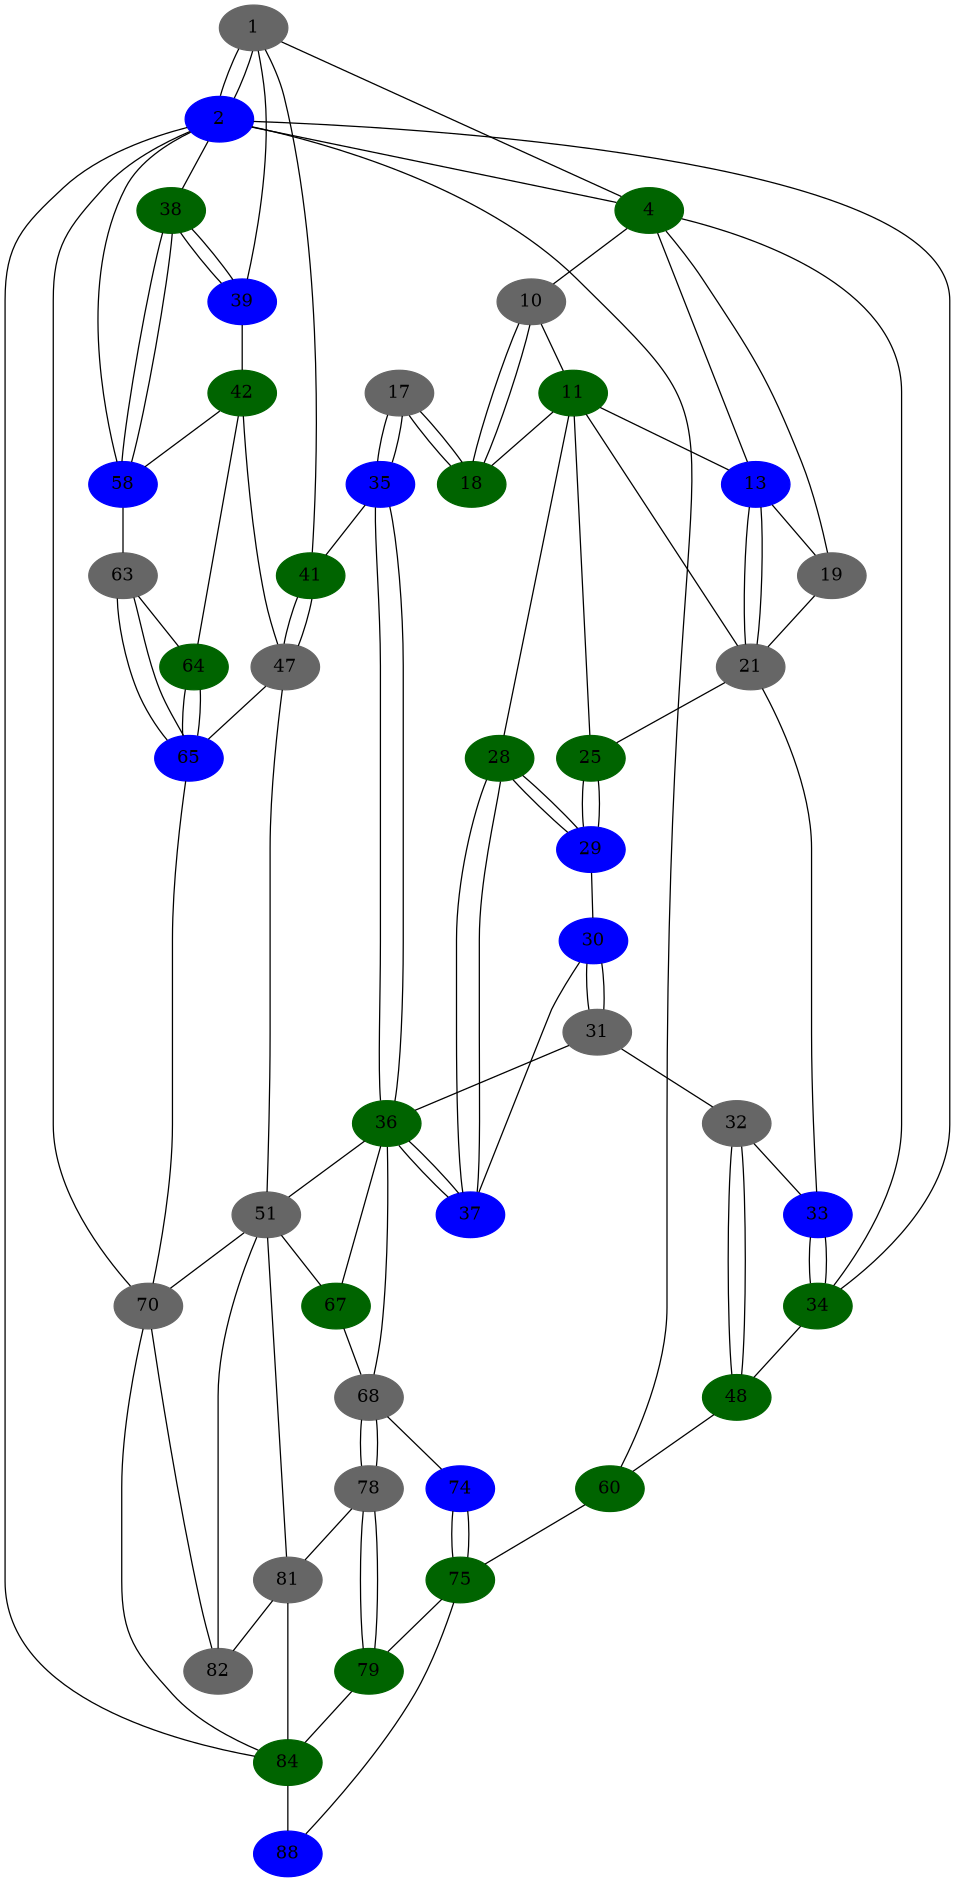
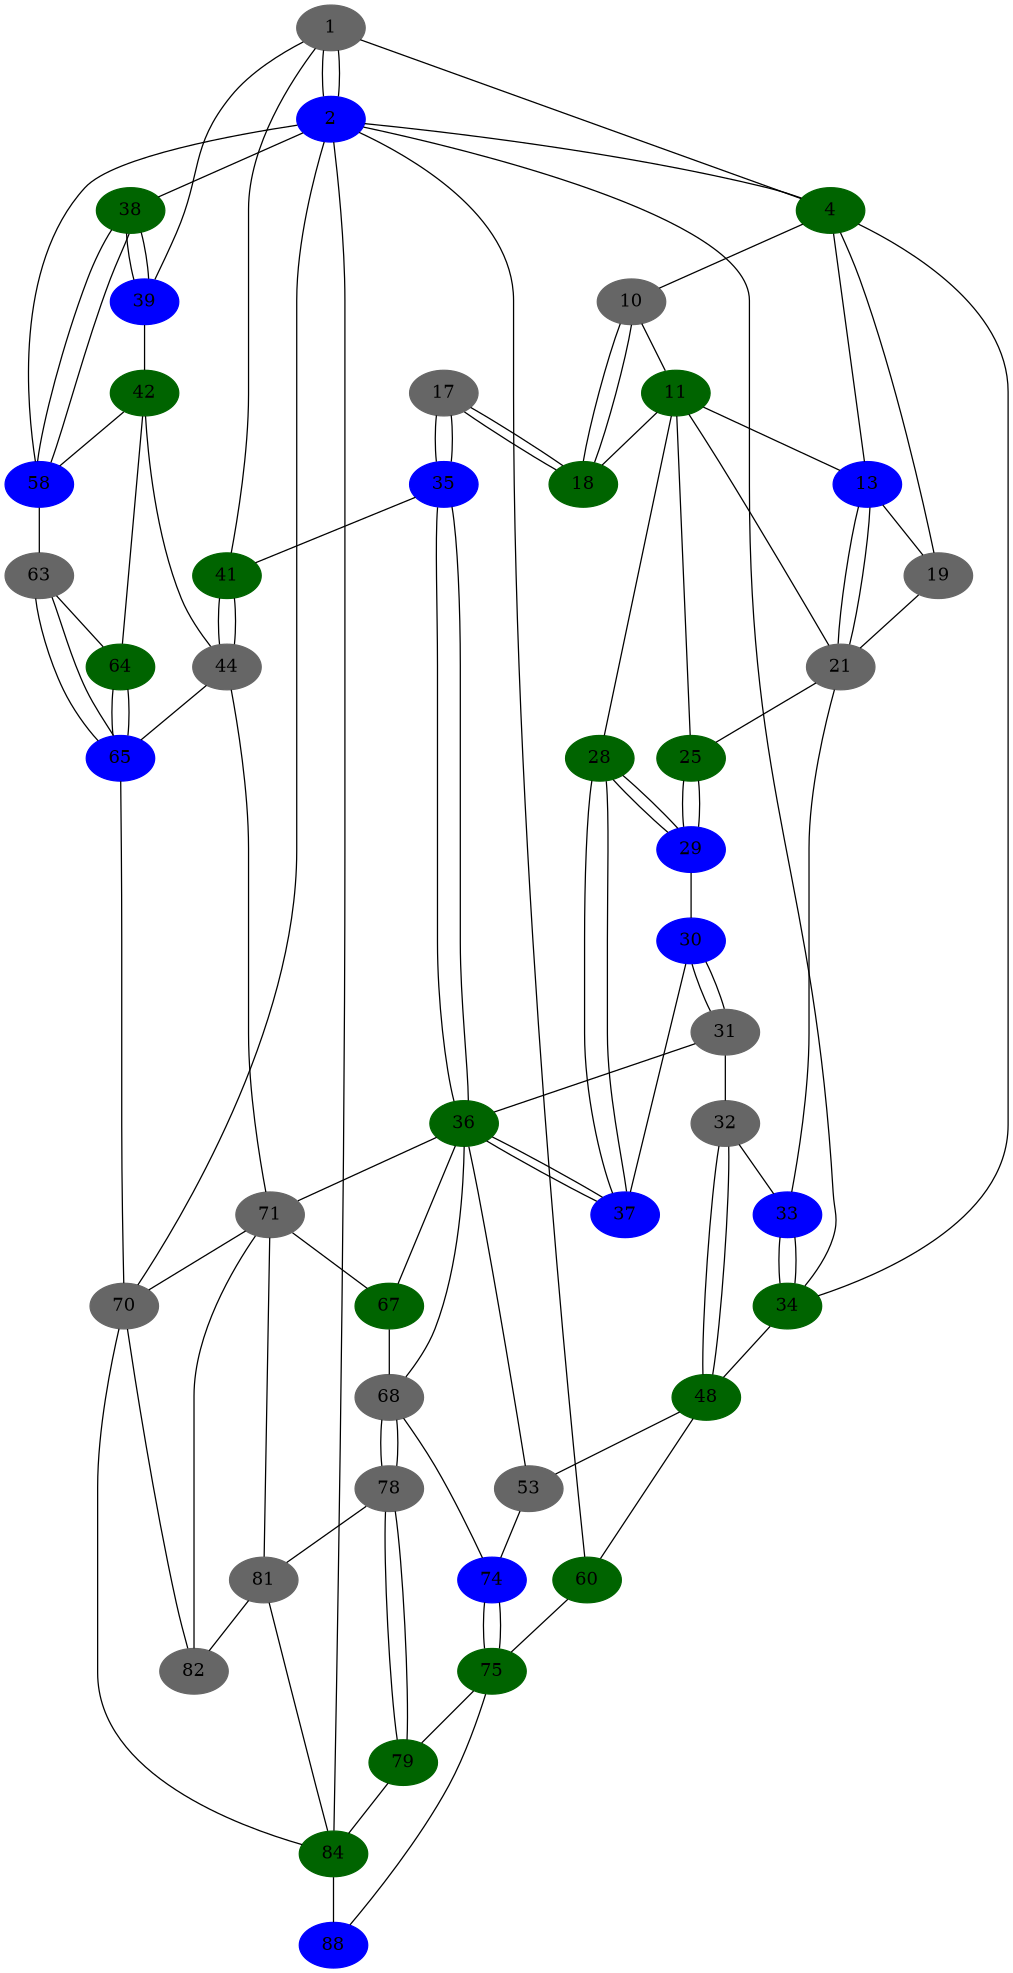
node "47": label "47" -> "44"
node "51": label "51" -> "71"
node "53": added
